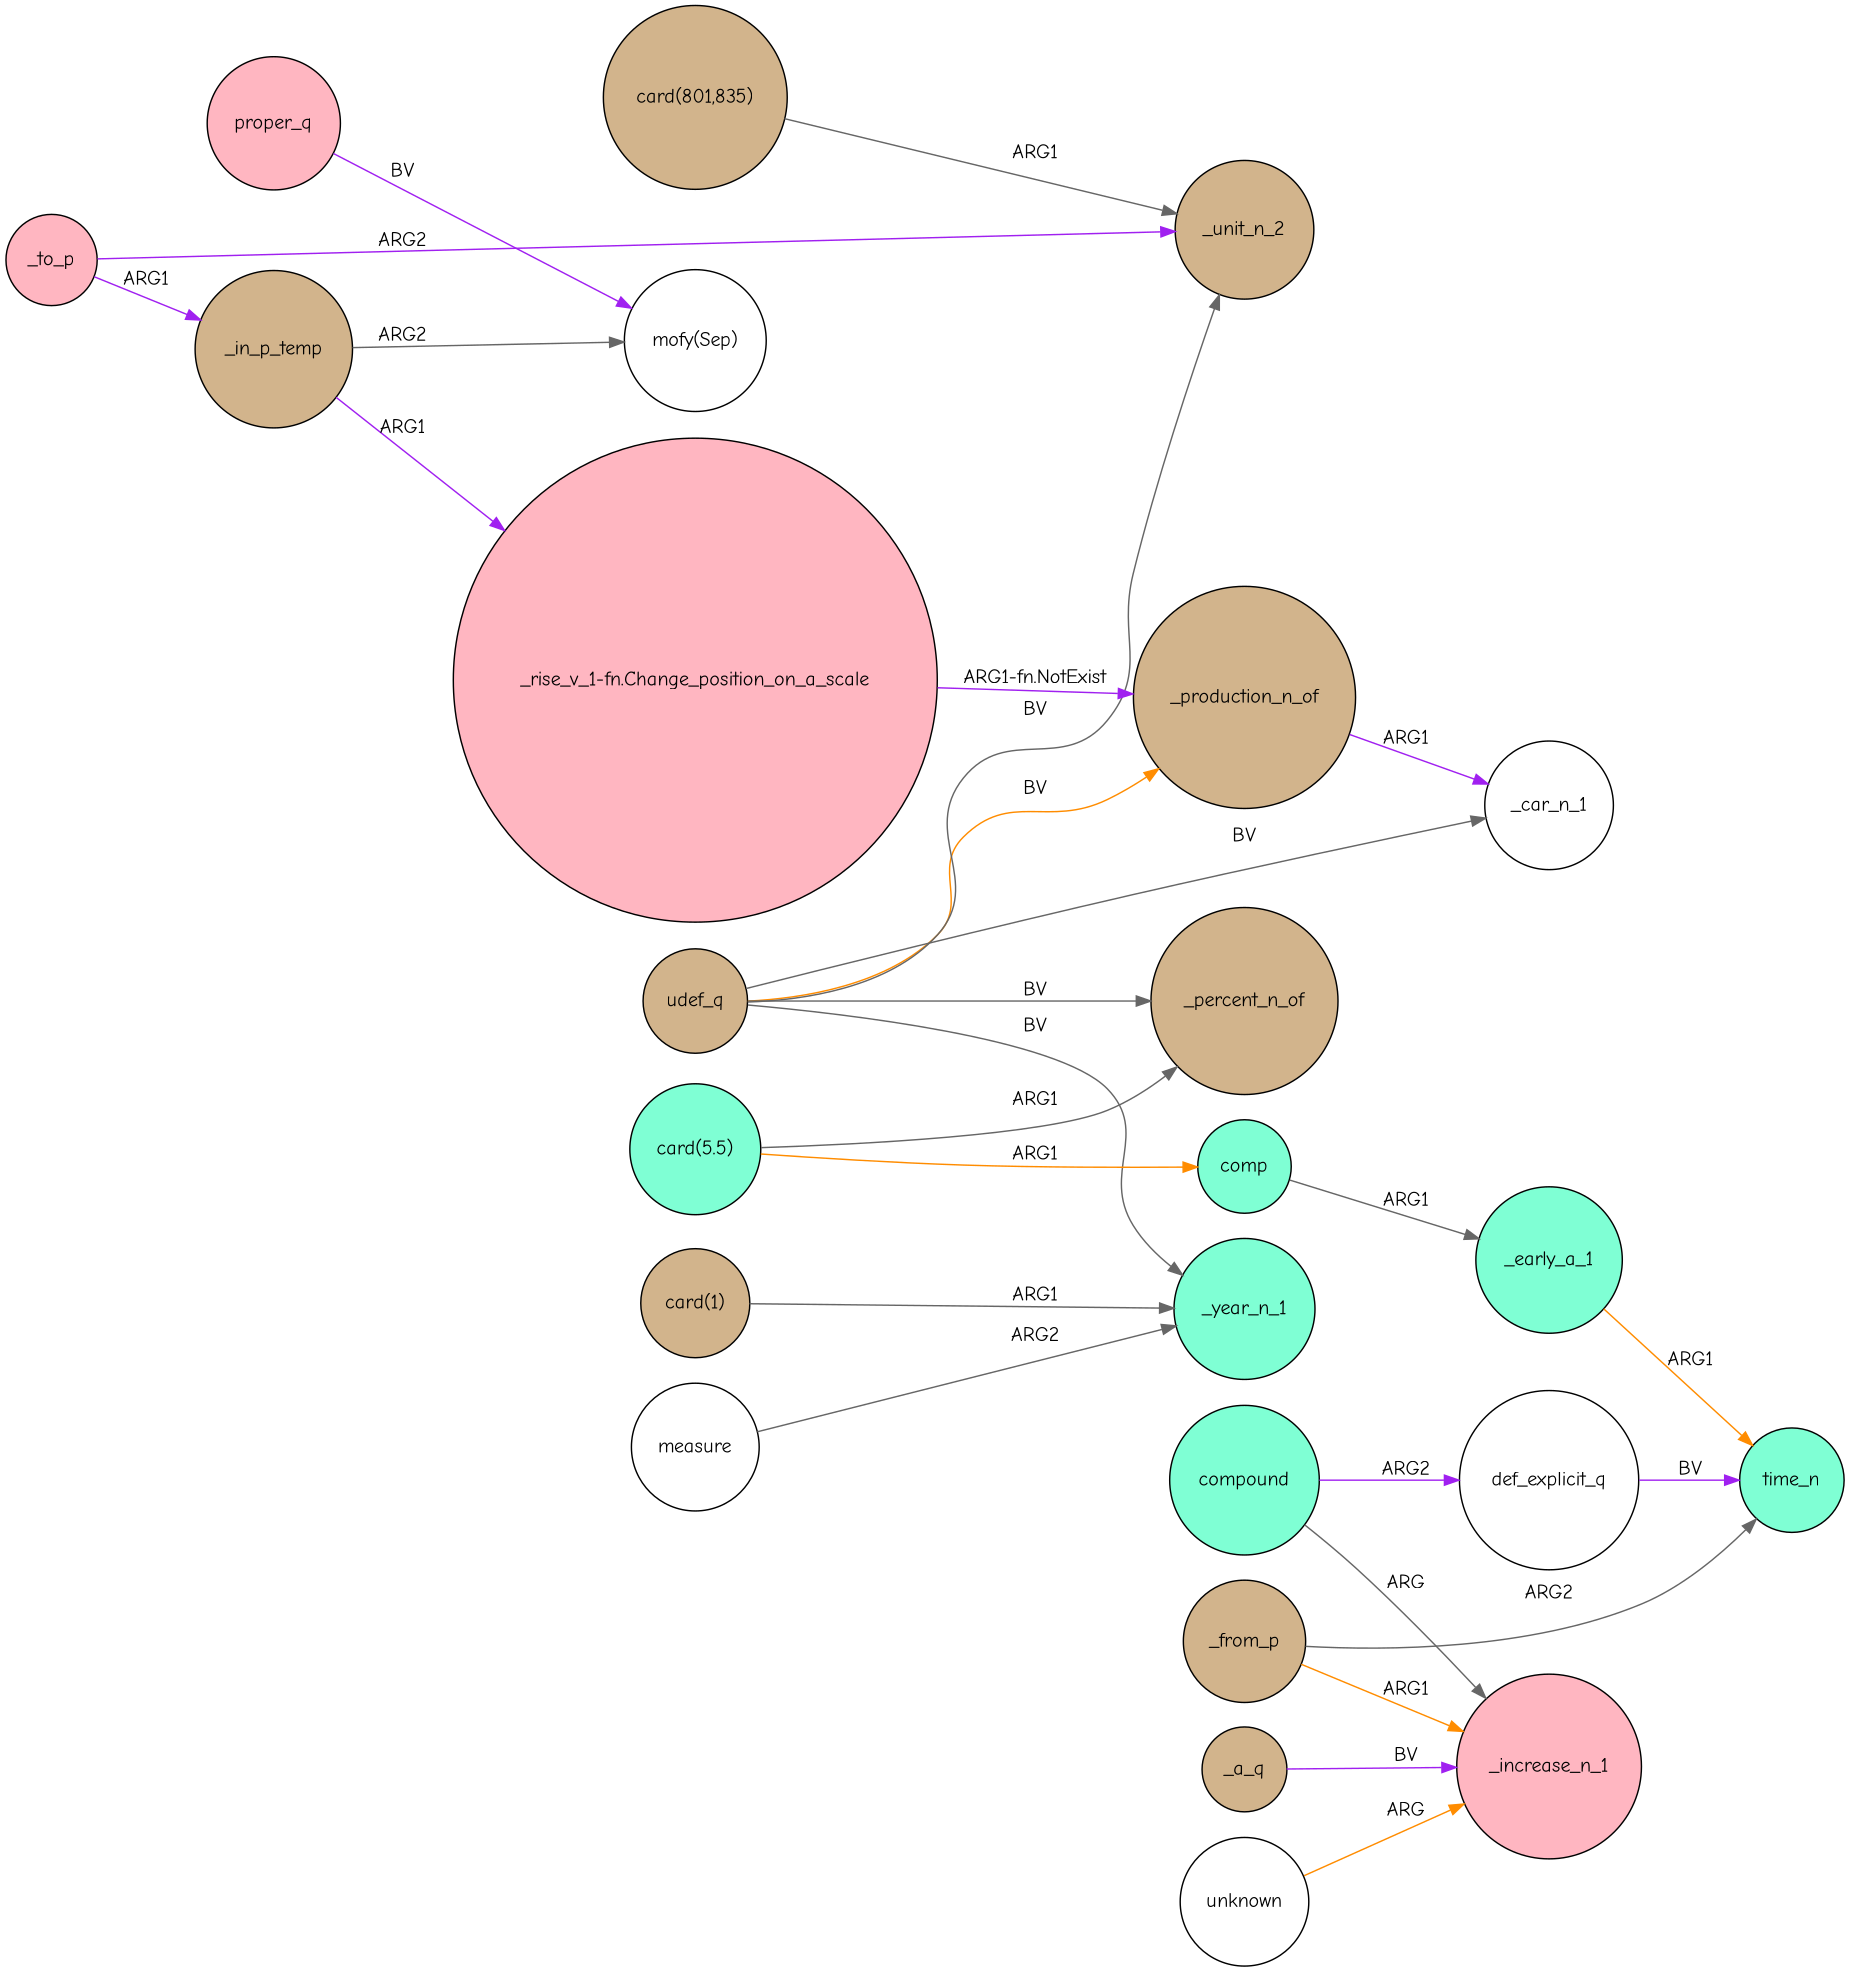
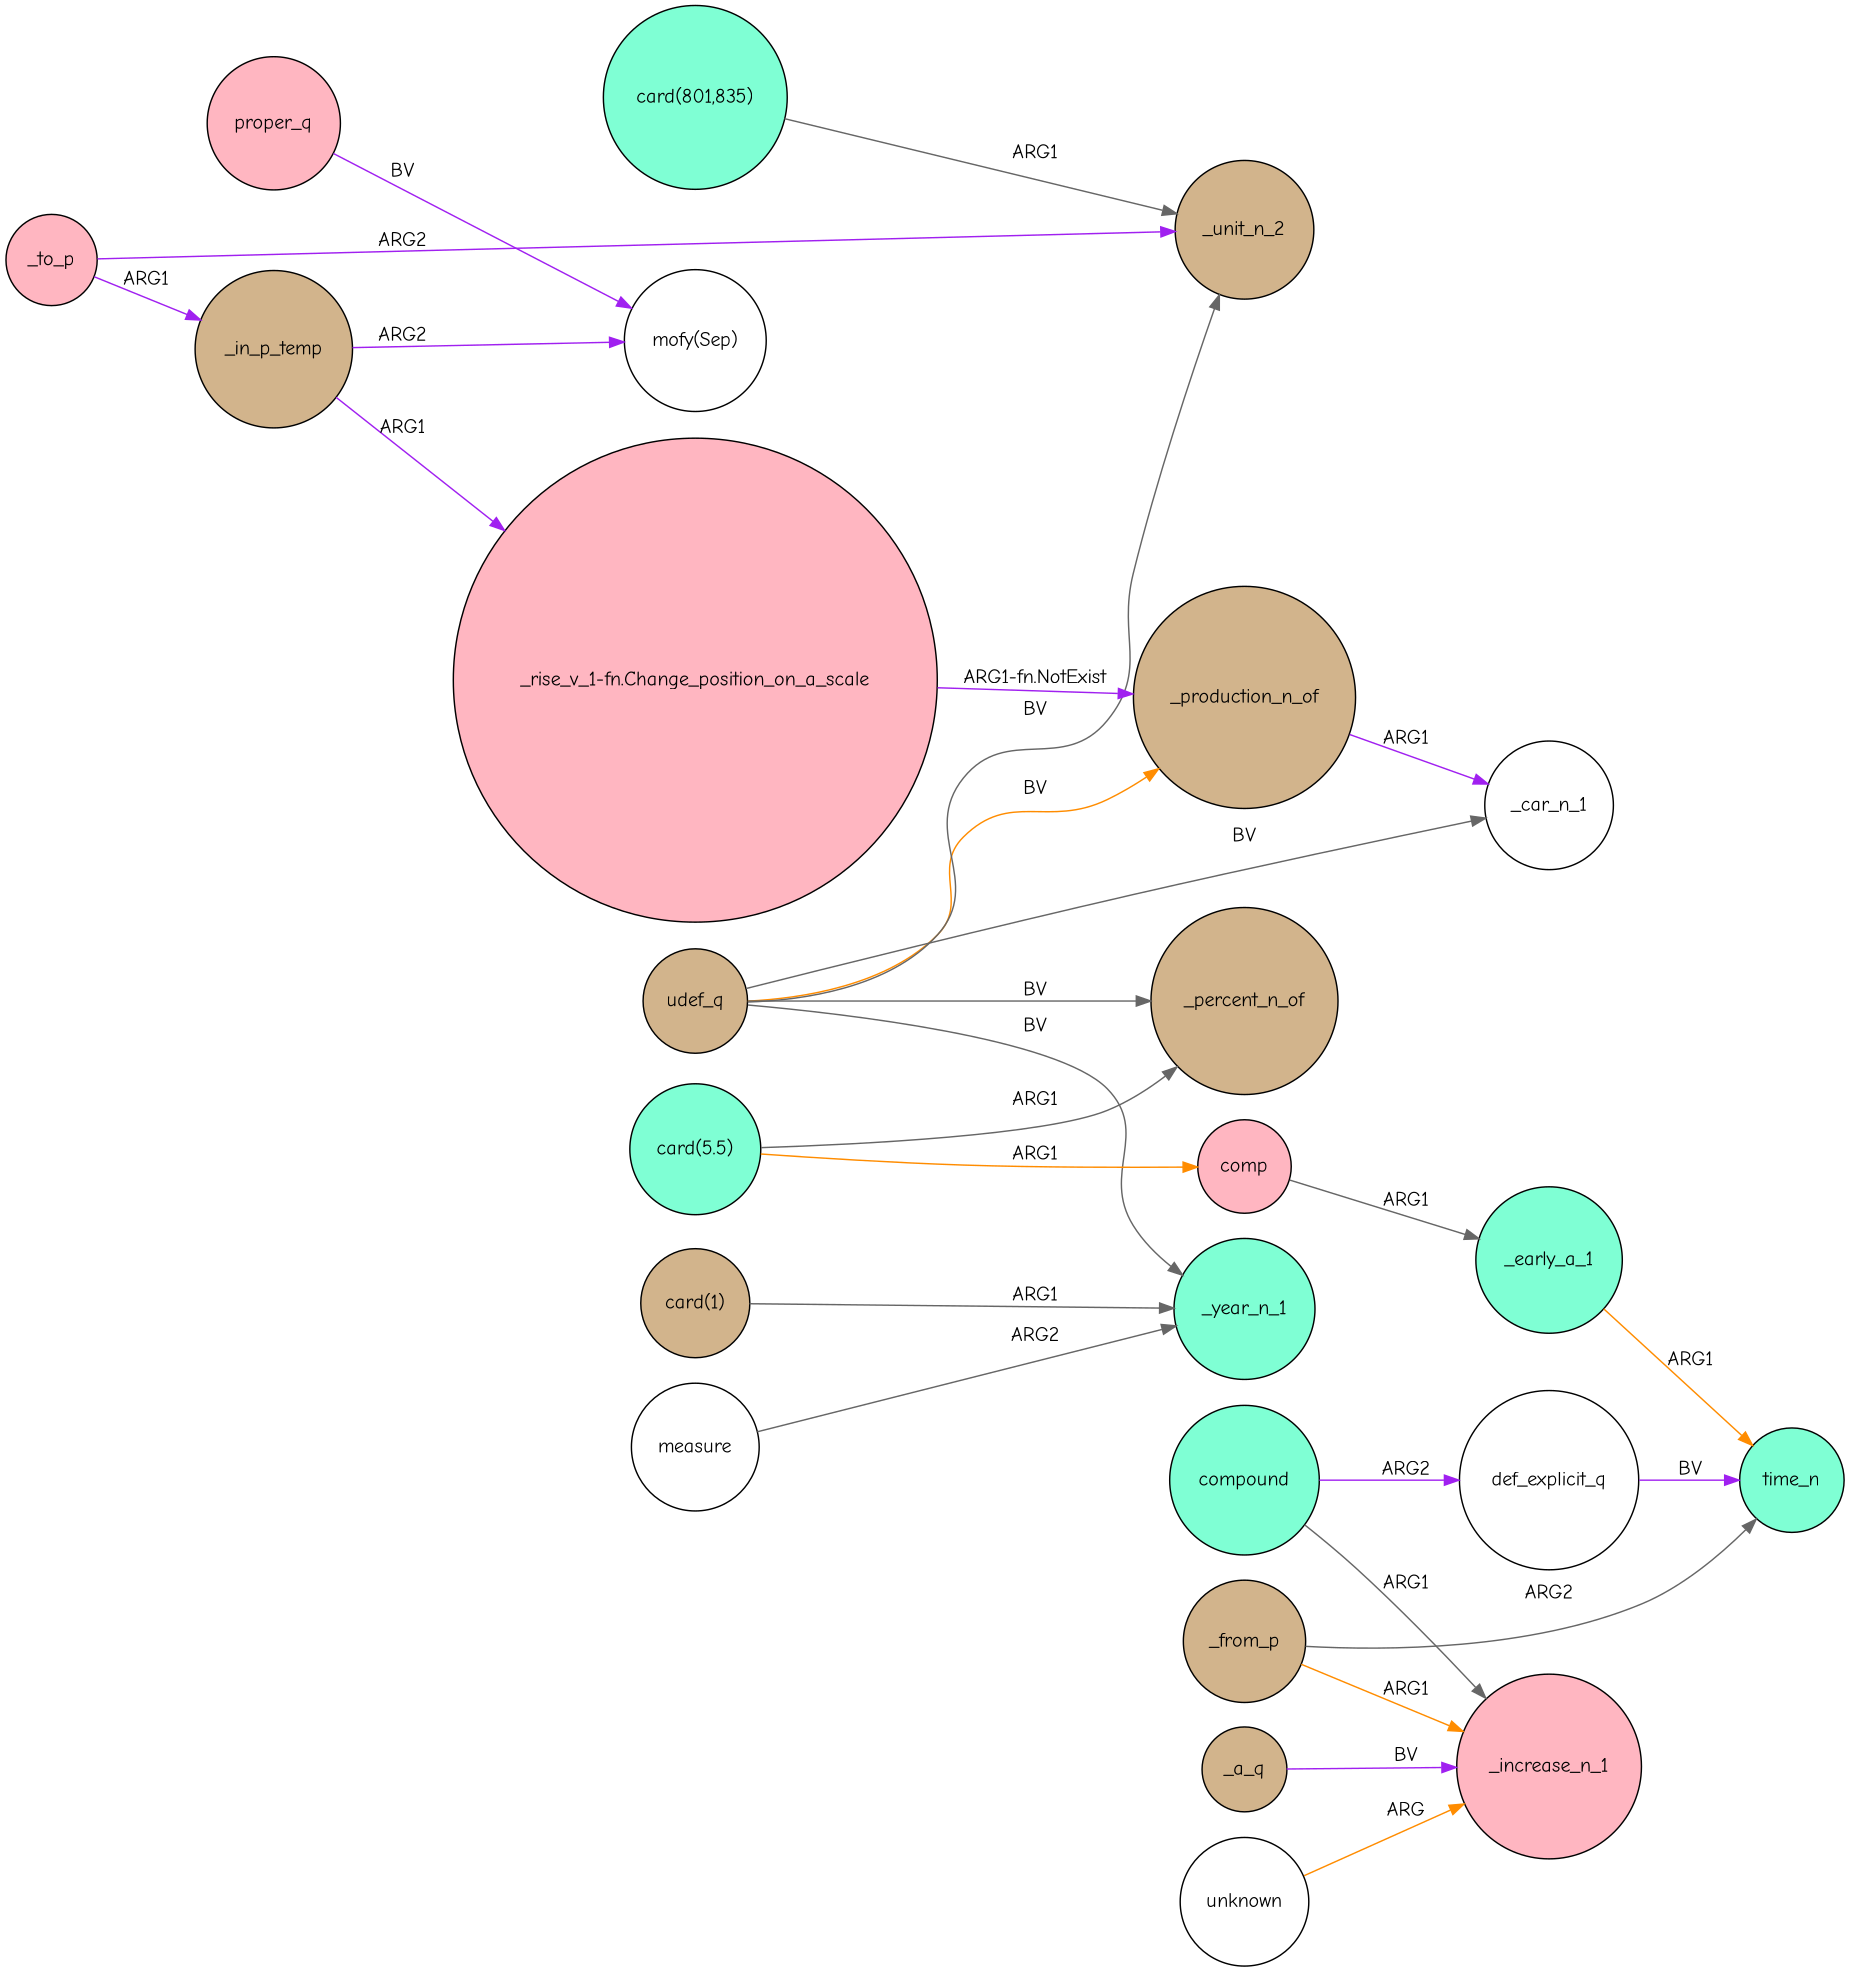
node "card(801,835)": fillcolor tan -> aquamarine
edge "_in_p_temp" -> "mofy(Sep)": color gray40 -> purple
node "comp": fillcolor aquamarine -> lightpink
edge "compound" -> "_increase_n_1": label "ARG" -> "ARG1"
